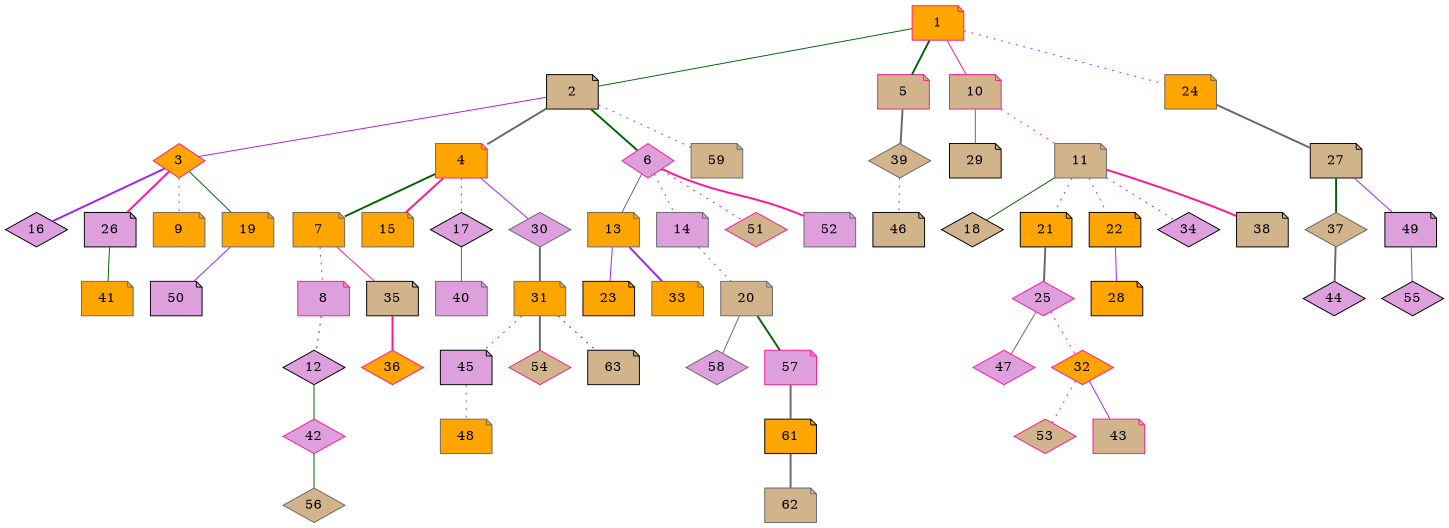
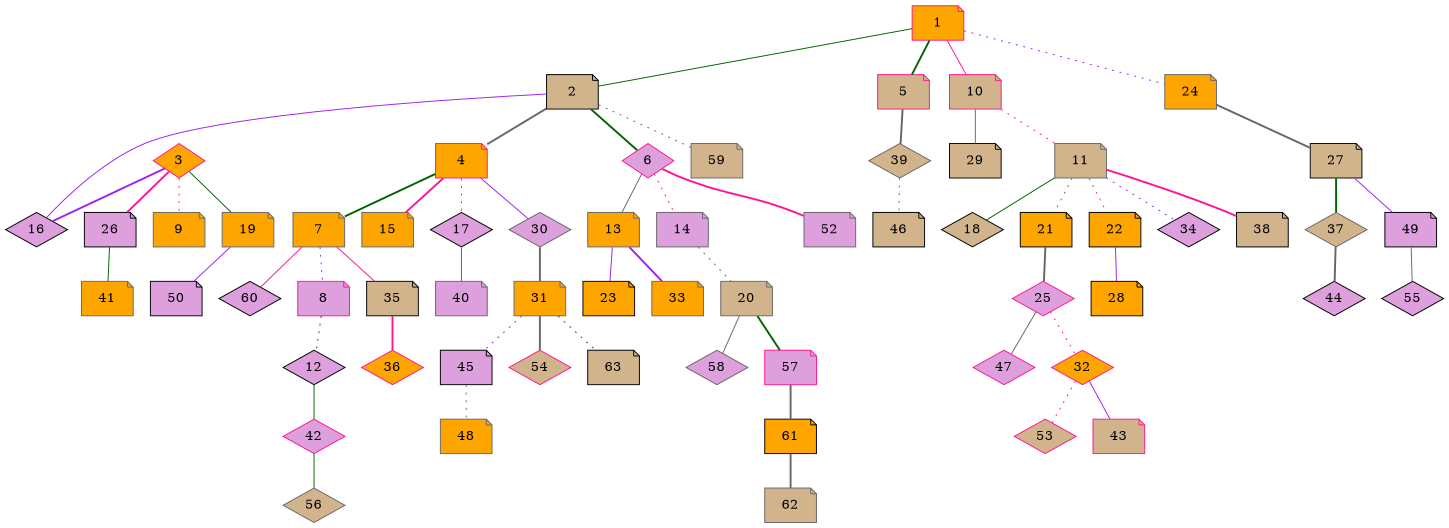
edge "2" -- "3": now "2" -- "16"
node "51": removed
node "60": added
